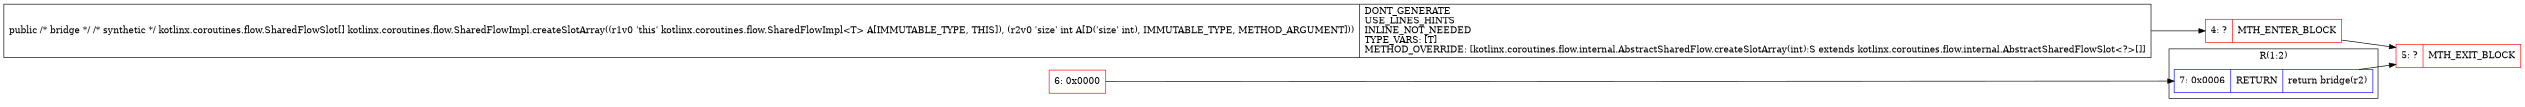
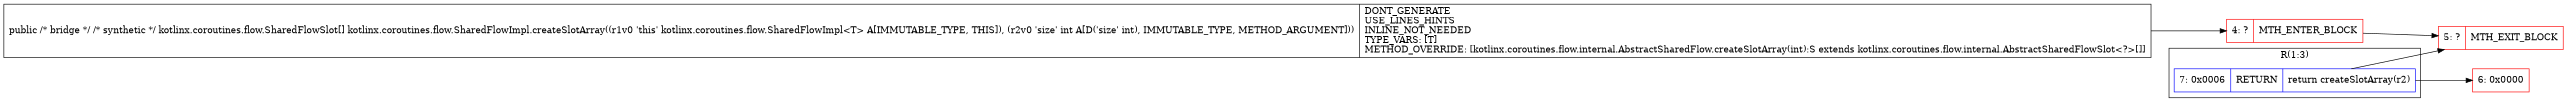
cluster "R(1:2)": label "R(1:2)" -> "R(1:3)"
edge "6: 0x0000" -> "7: 0x0006": reversed
node "7: 0x0006": text "return bridge(r2)" -> "return createSlotArray(r2)"
